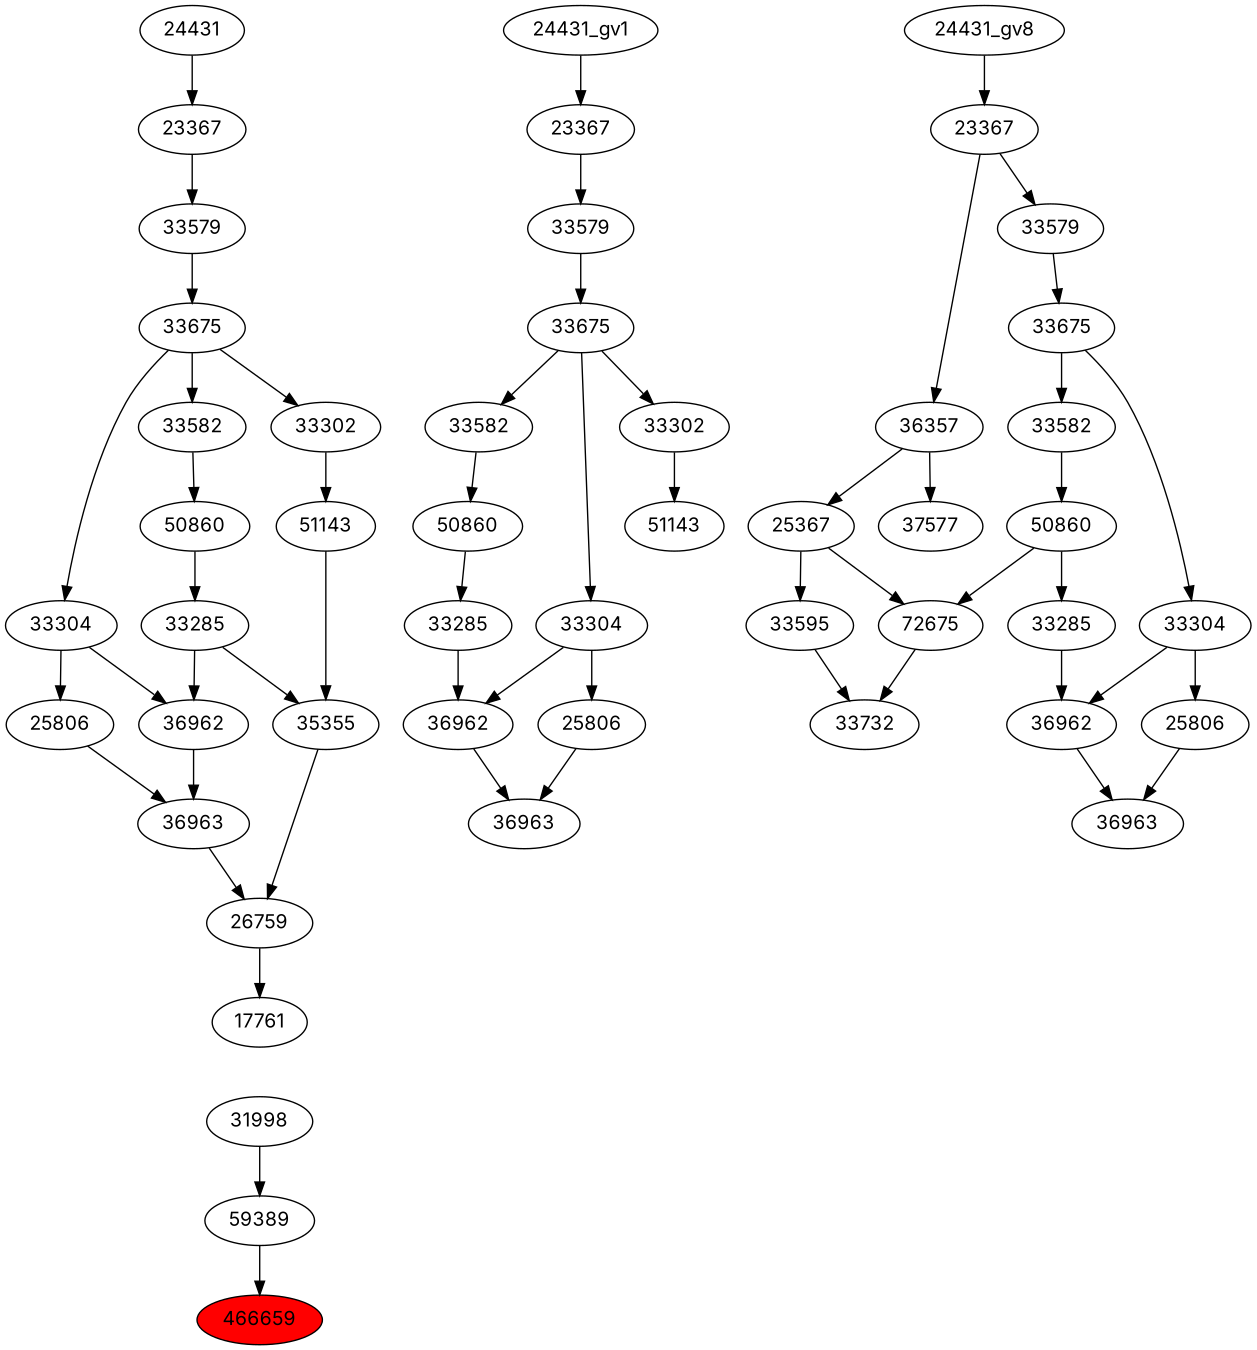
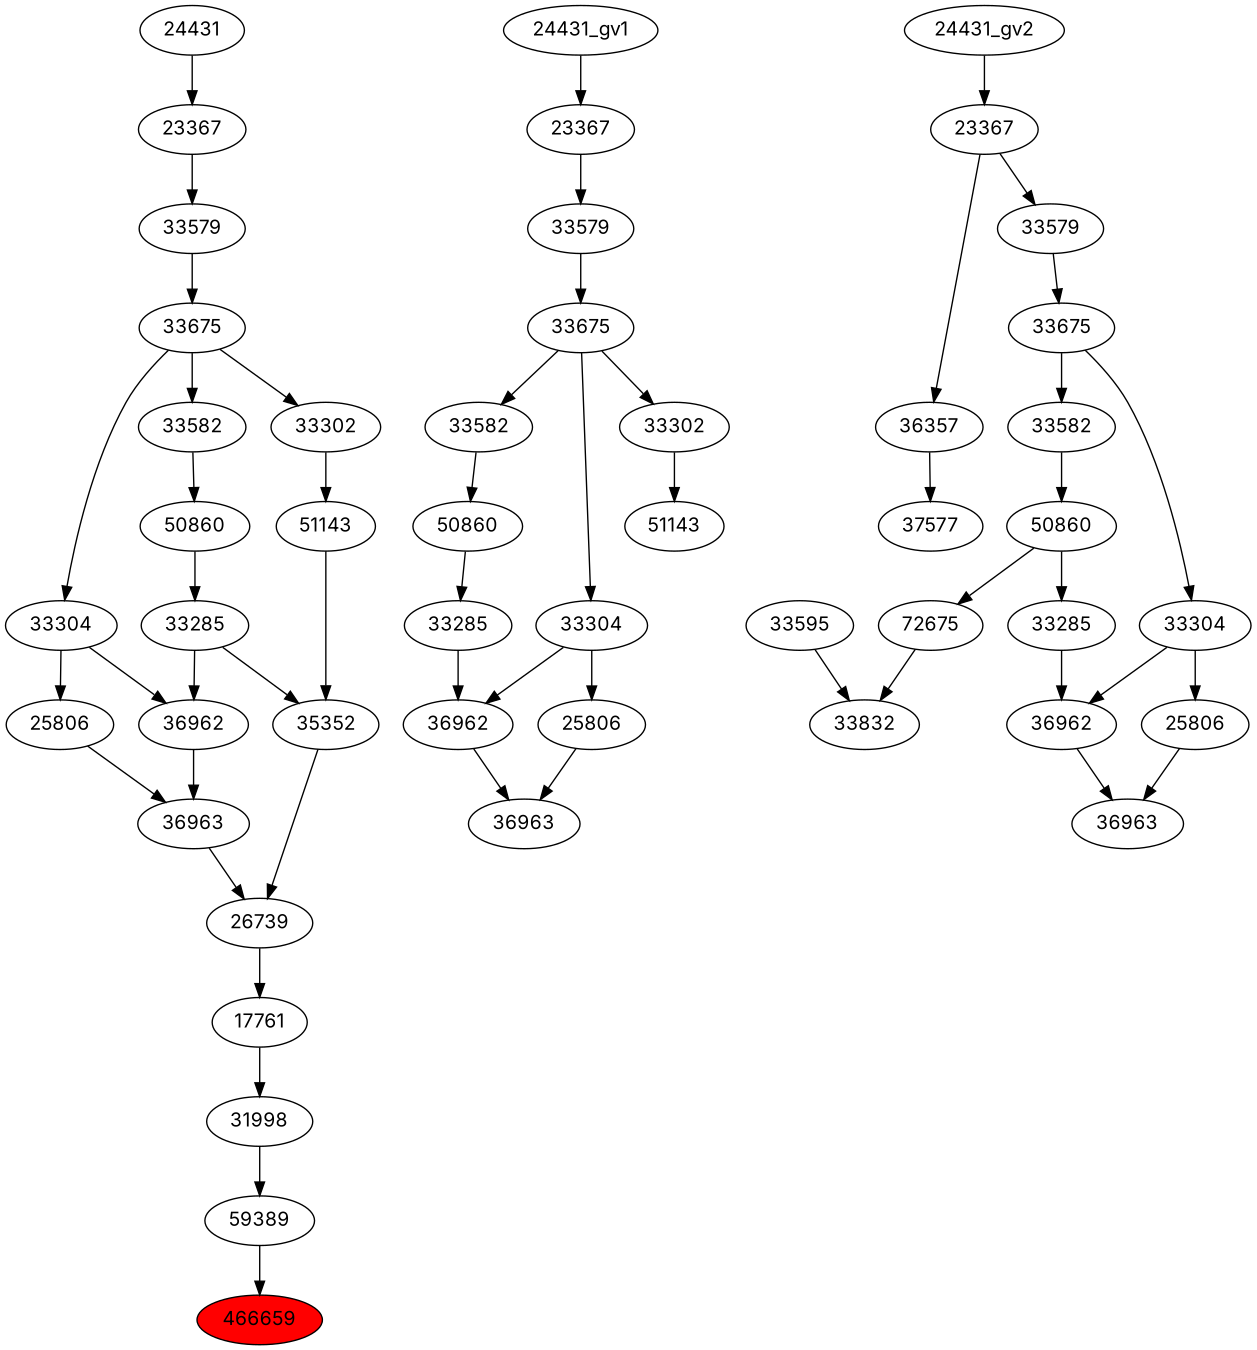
node "24431_gv8": label "24431_gv8" -> "24431_gv2"
node "25367": removed
node "35355": label "35355" -> "35352"
node "33732": label "33732" -> "33832"
node "26759": label "26759" -> "26739"
edge "17761" -> "31998": added
